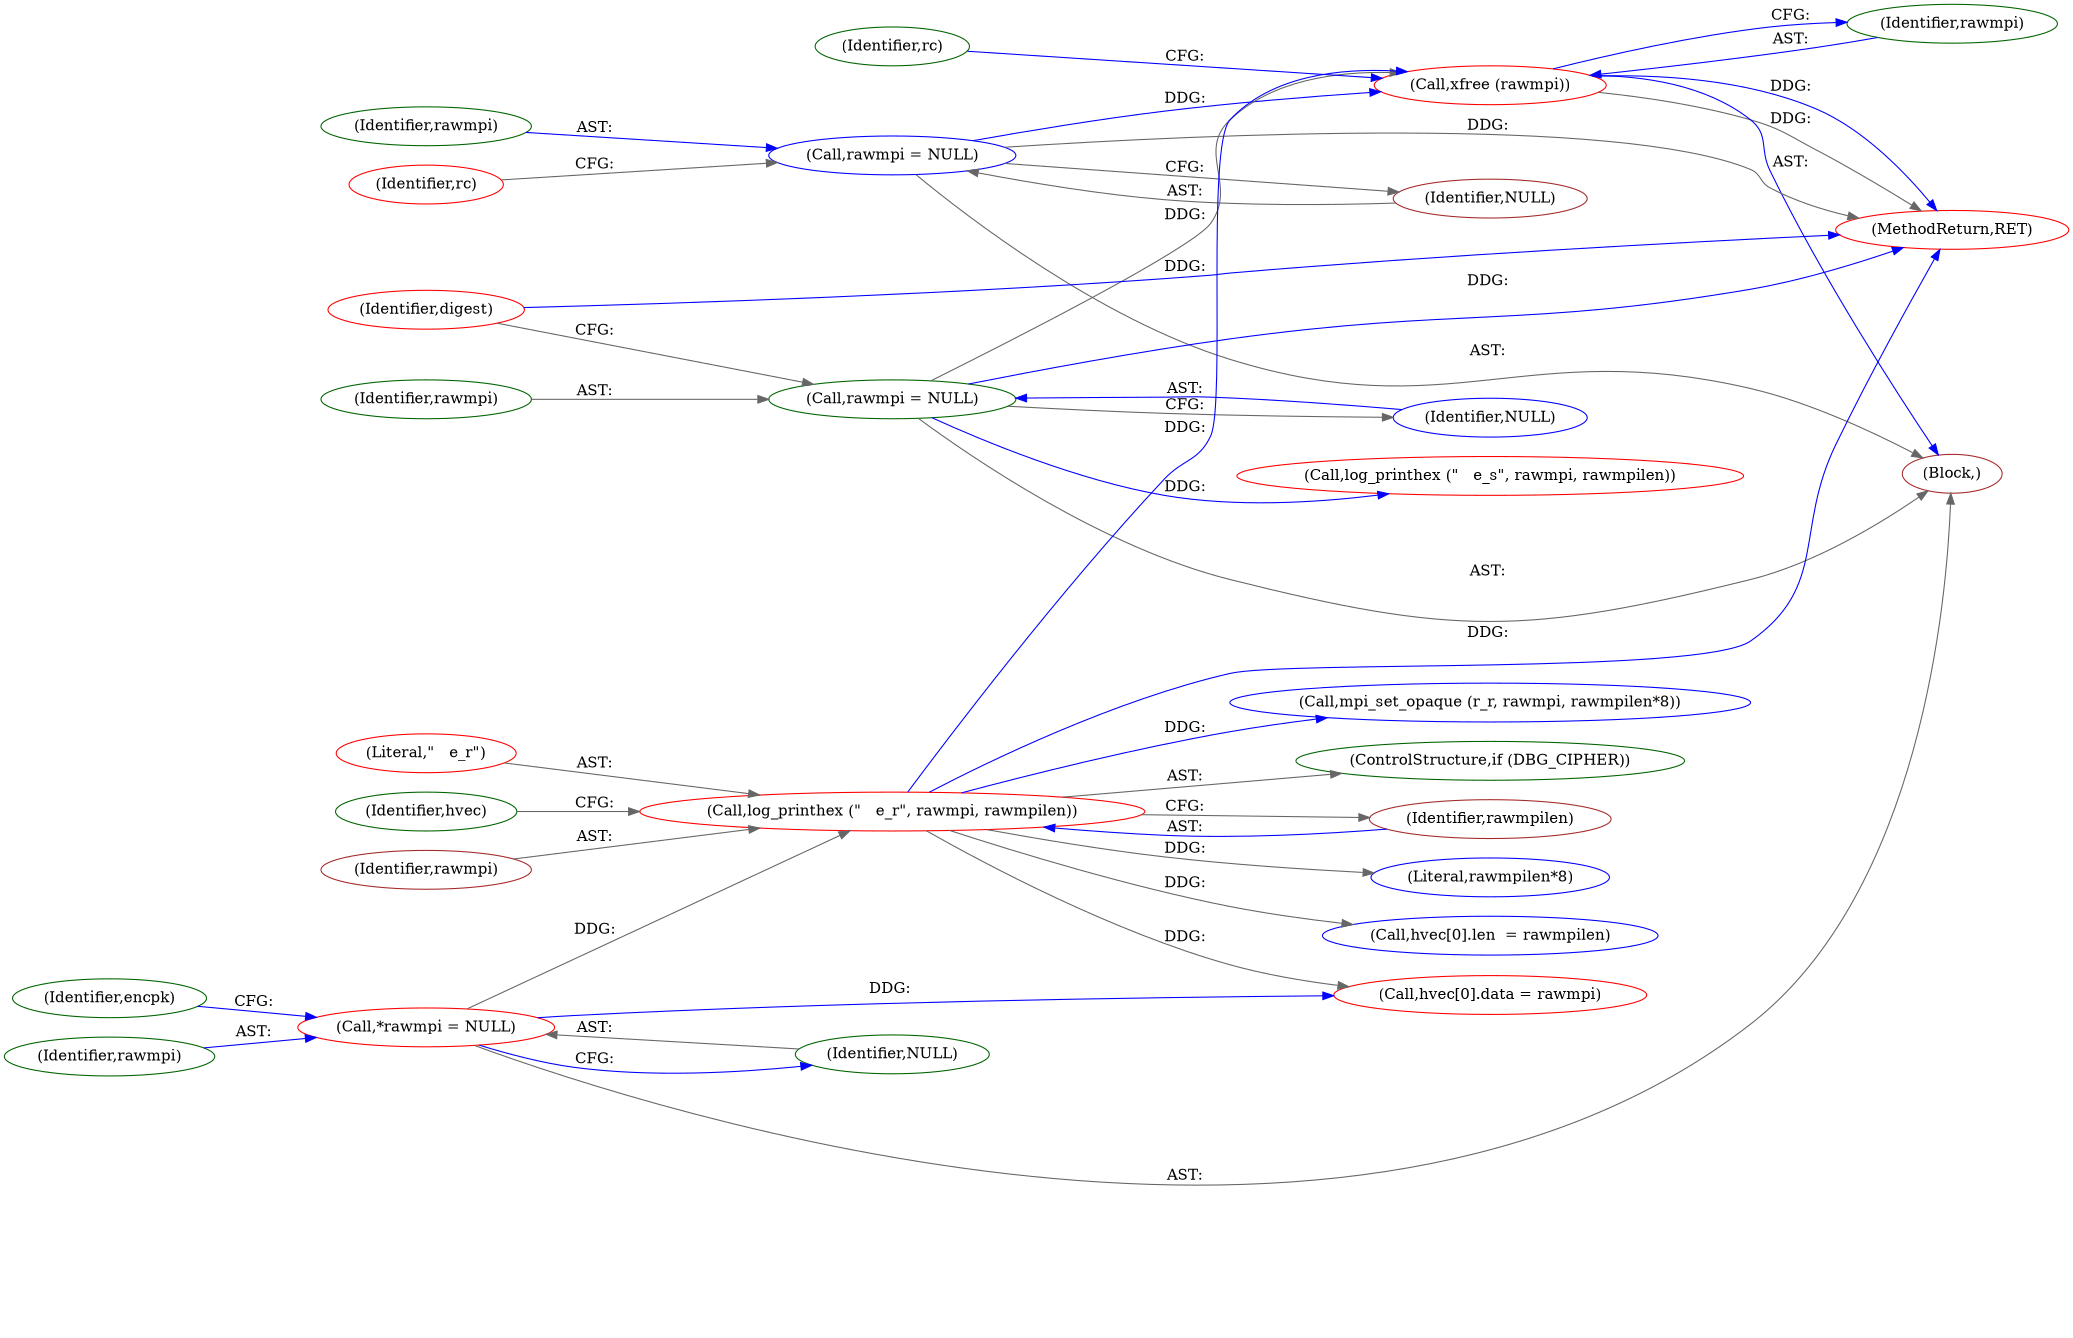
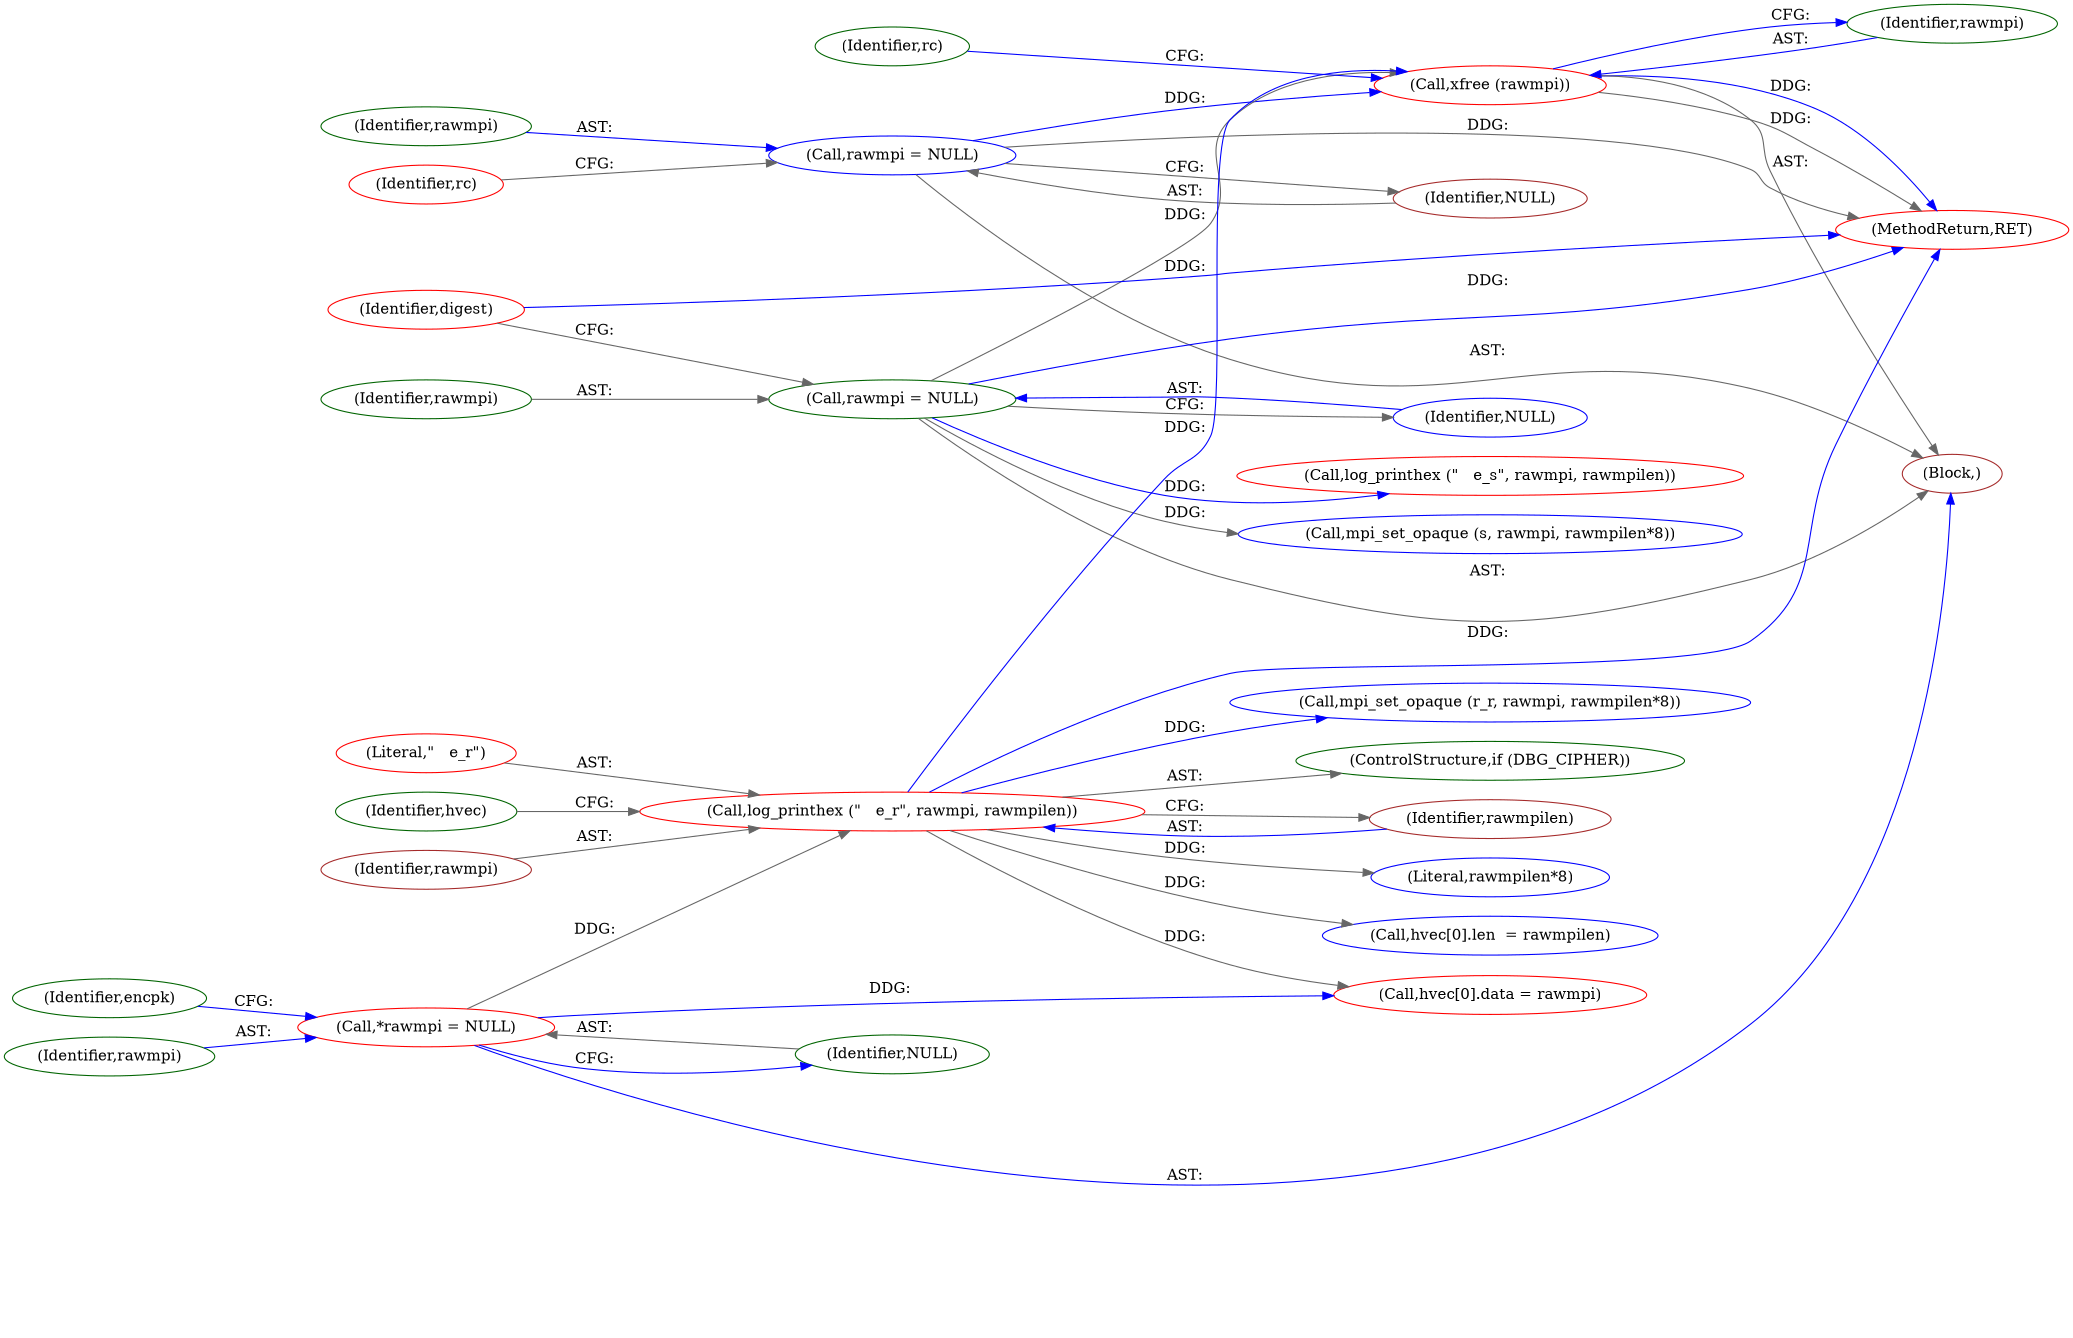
edge "(Call,xfree (rawmpi))" -> "(Block,)": color blue -> gray40
node "(Call,mpi_set_opaque (s, rawmpi, rawmpilen*8))": added
edge "(Call,*rawmpi = NULL)" -> "(Block,)": color gray40 -> blue
